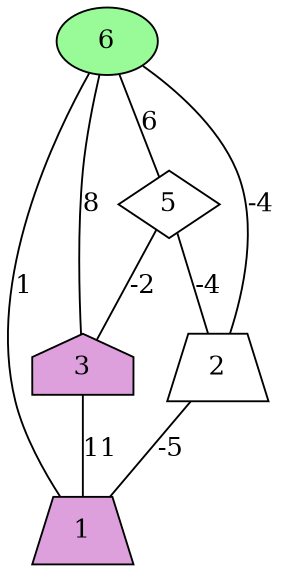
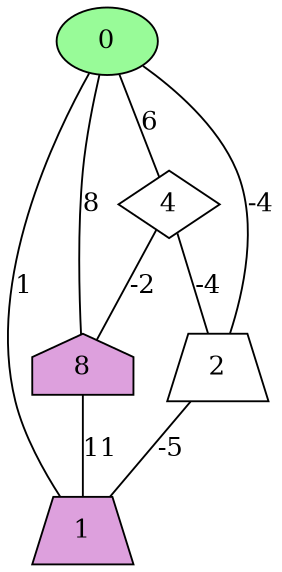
node "6": label "6" -> "0"
node "5": label "5" -> "4"
node "3": label "3" -> "8"
